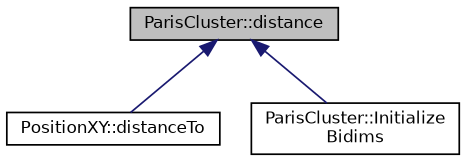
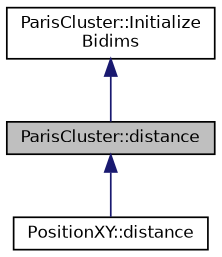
edge "ParisCluster::Initialize Bidims" -> "ParisCluster::distance": reversed
node "PositionXY::distanceTo": label "PositionXY::distanceTo" -> "PositionXY::distance"
